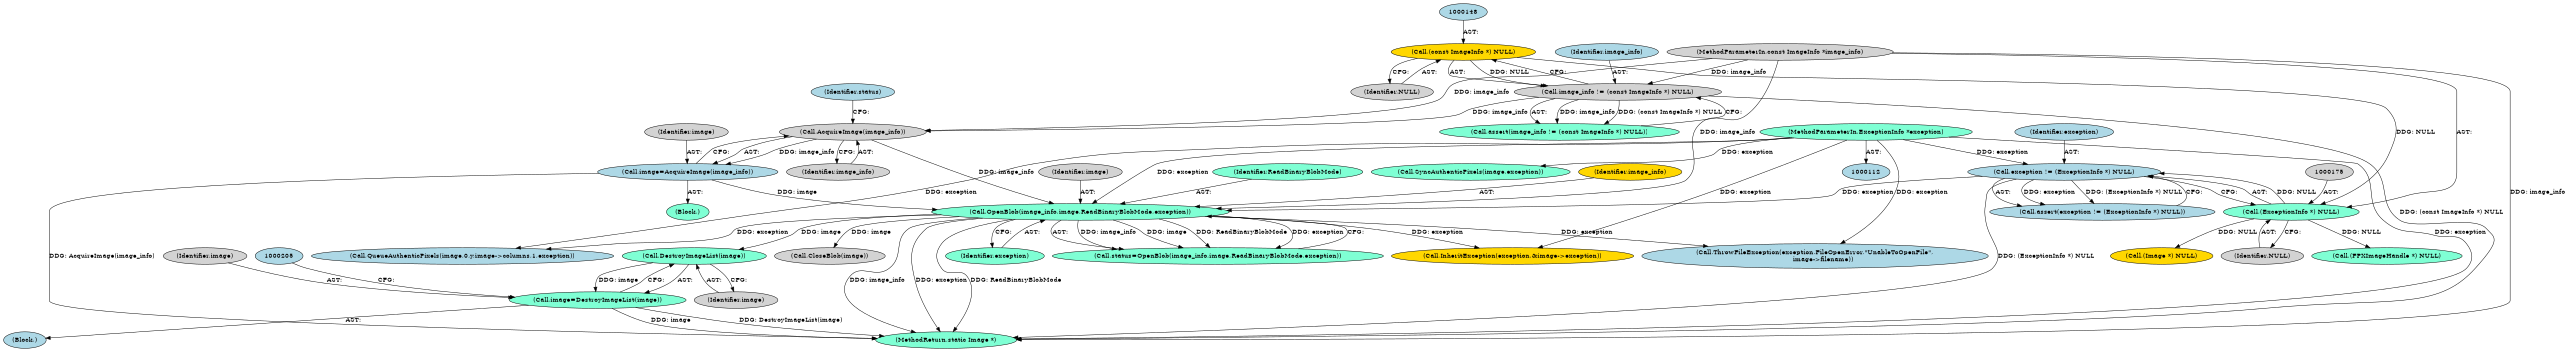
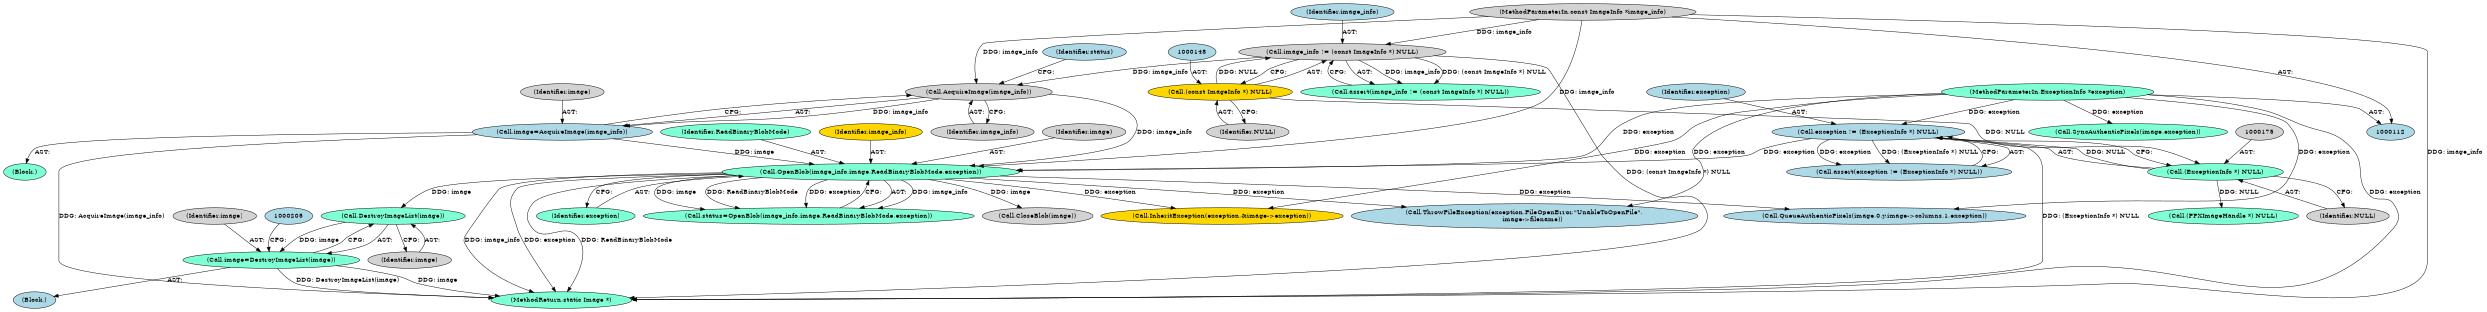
edge "(MethodParameterIn,const ImageInfo *image_info)" -> "(Call,(ExceptionInfo *) NULL)": now "(MethodParameterIn,const ImageInfo *image_info)" -> "1000112"
node "(Call,(Image *) NULL)": removed
